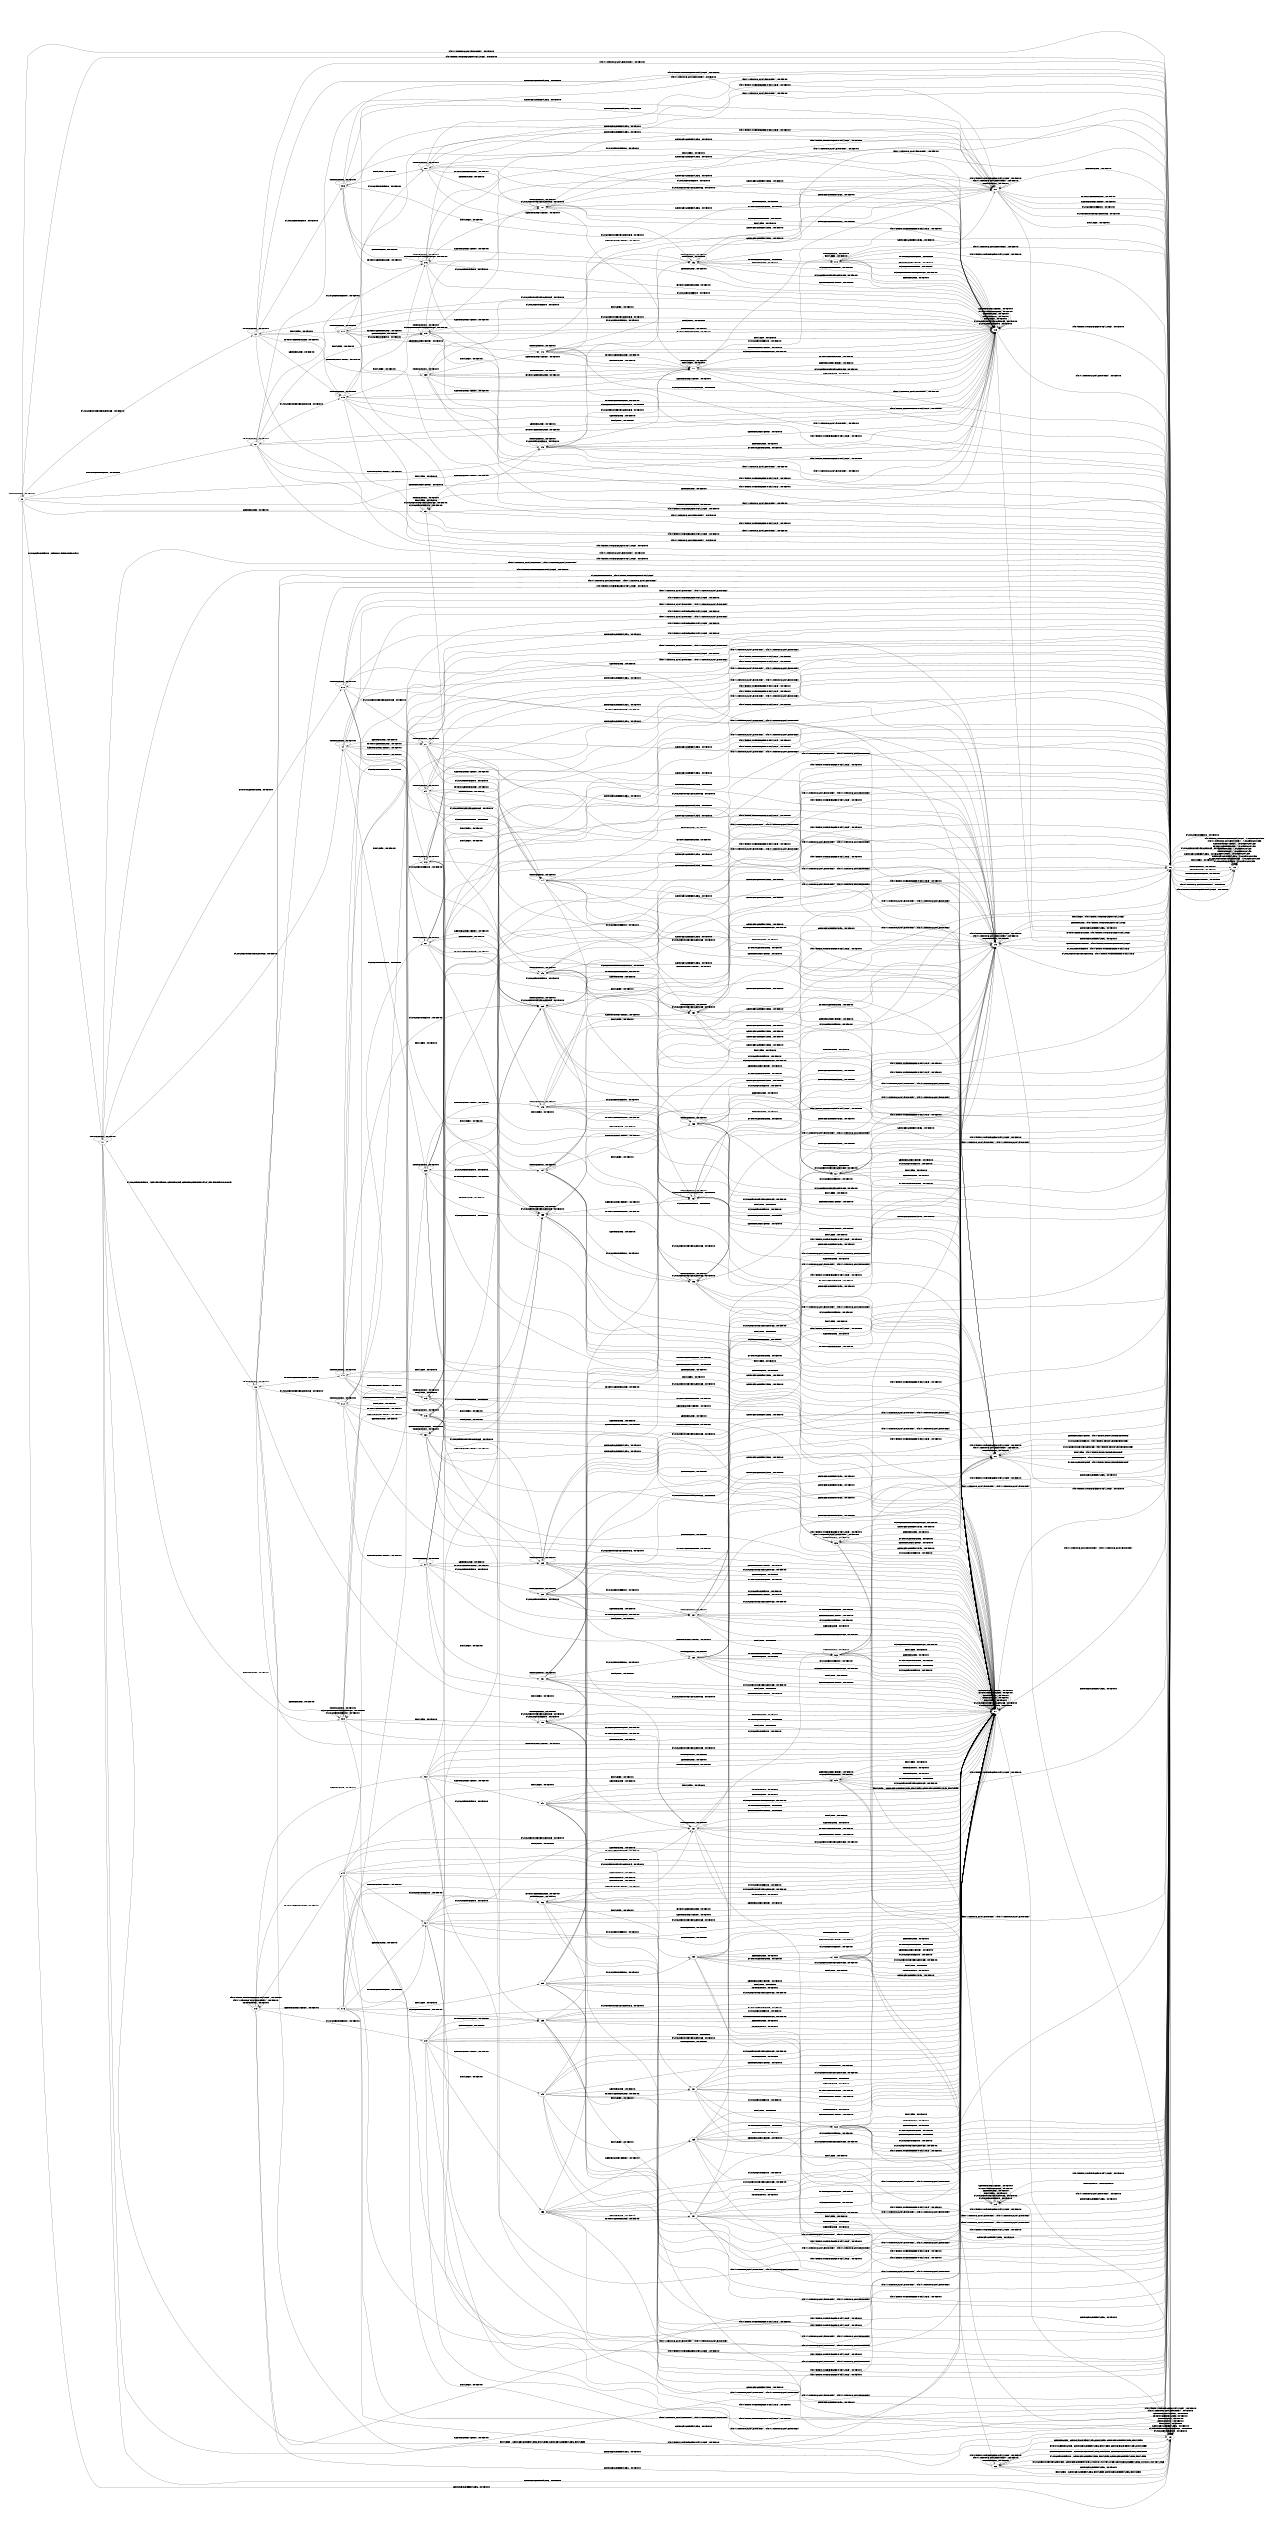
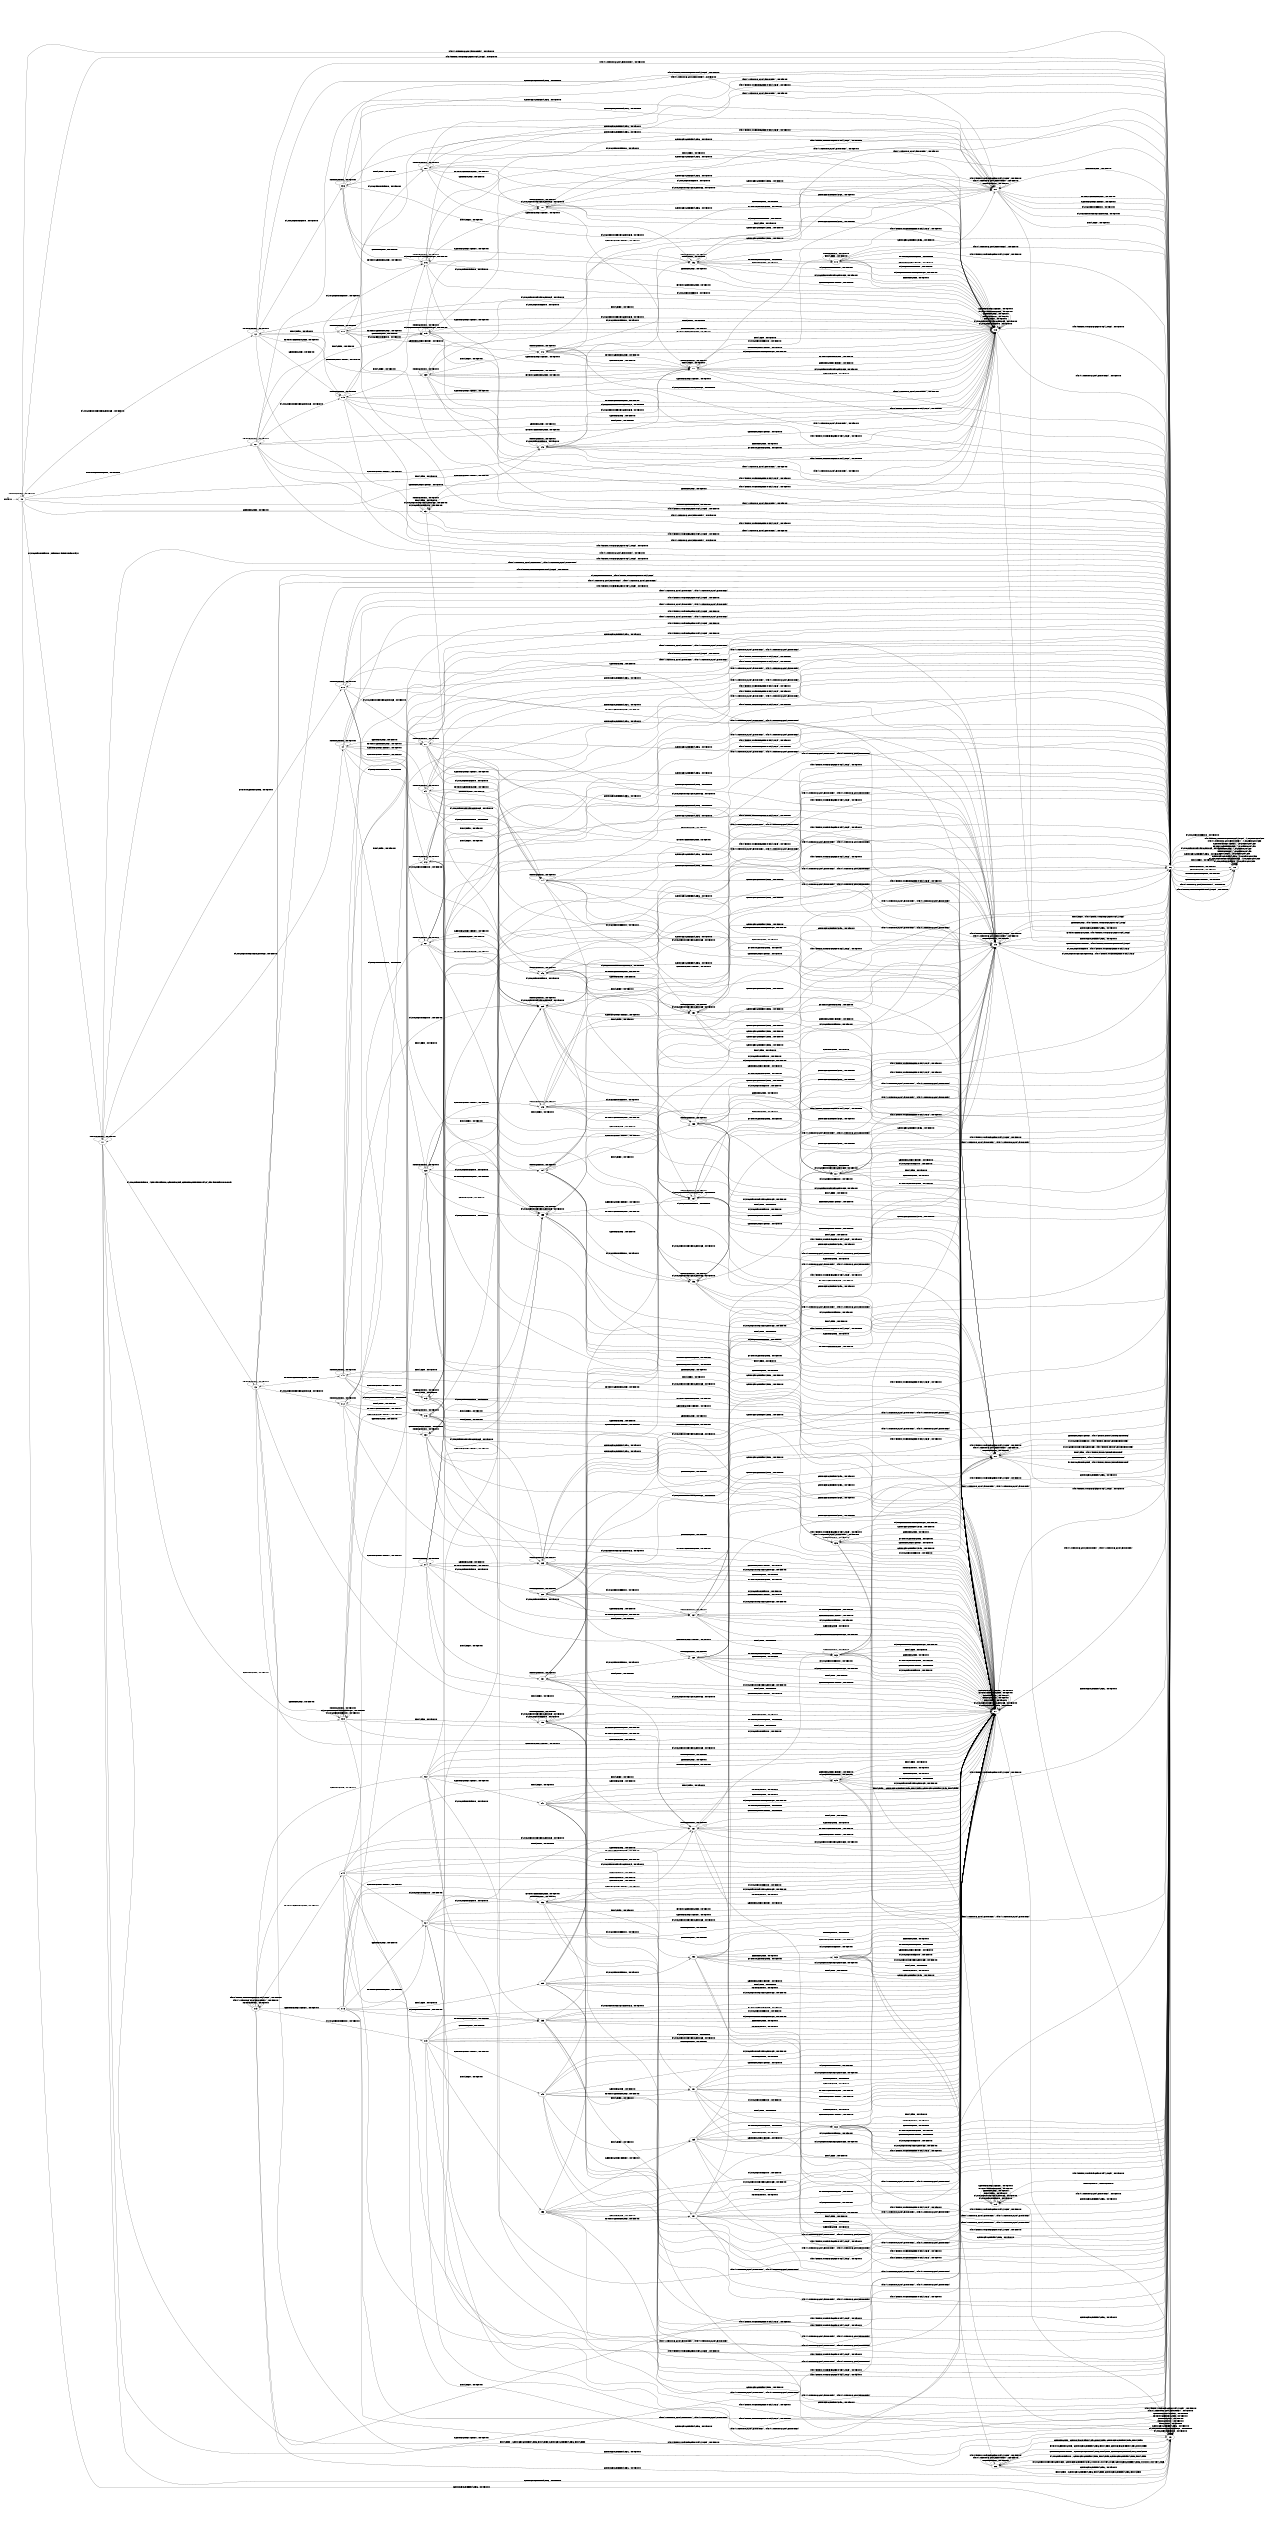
node "__start0": added
